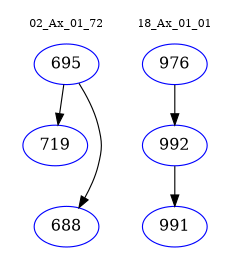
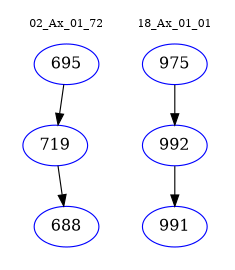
node "976": label "976" -> "975"
edge "695" -> "688": now "719" -> "688"
